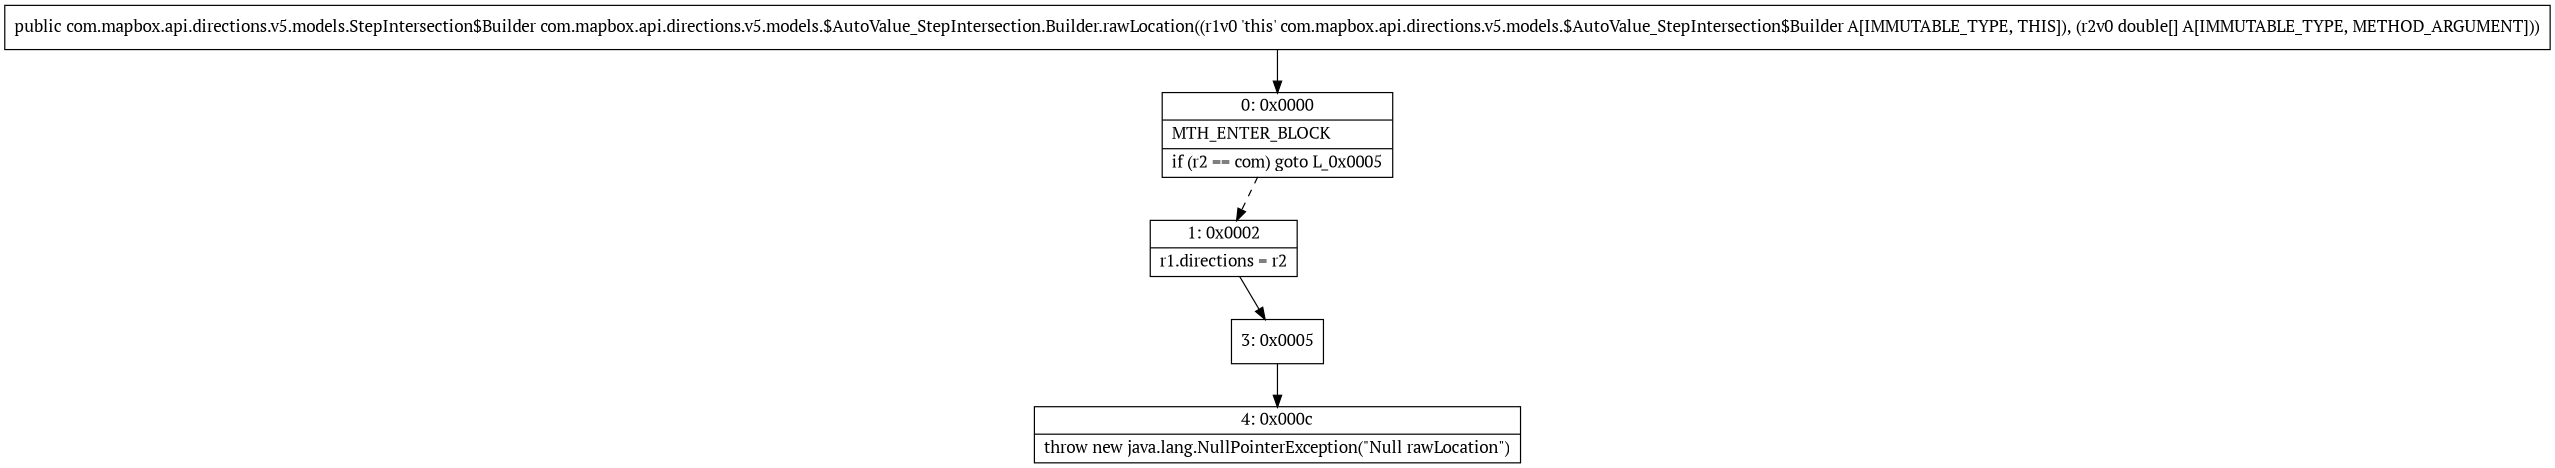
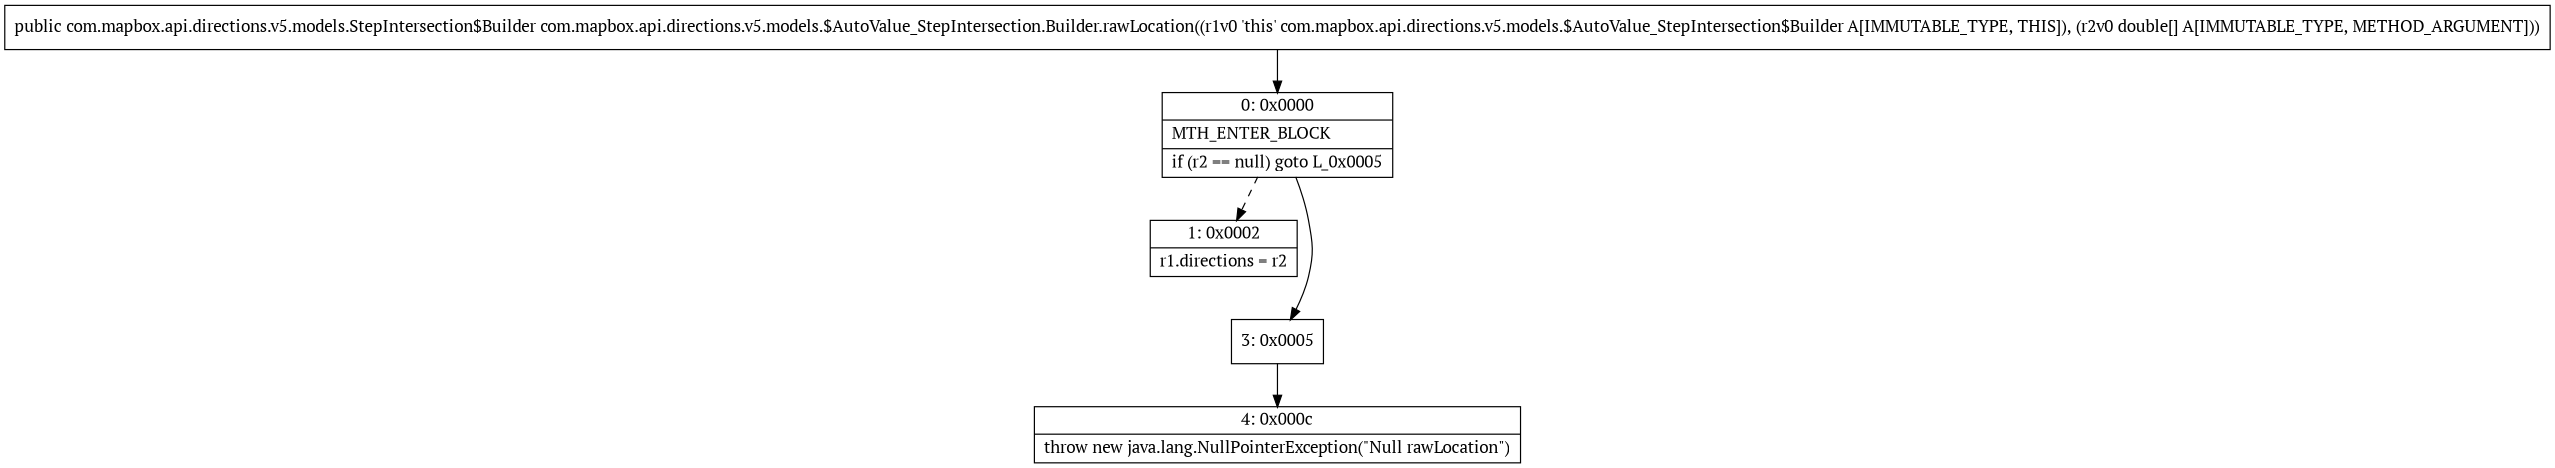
node "0: 0x0000": text "if (r2 == com) goto L_0x0005" -> "if (r2 == null) goto L_0x0005"
edge "1: 0x0002" -> "3: 0x0005": now "0: 0x0000" -> "3: 0x0005"
